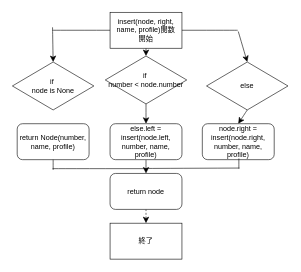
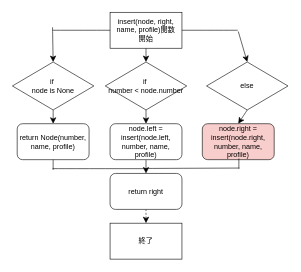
node "if number < node.number": moved (146, 80) -> (146, 86)
edge "if node is None" -> "return Node(number, name, profile)": added
node "else.left = insert(node.left, number, name, profile)": label "else.left = insert(node.left, number, name, profile)" -> "node.left = insert(node.left, number, name, profile)"
node "node.right = insert(node.right, number, name, profile)": fillcolor #ffffff -> #f8cecc
node "return node": label "return node" -> "return right"
